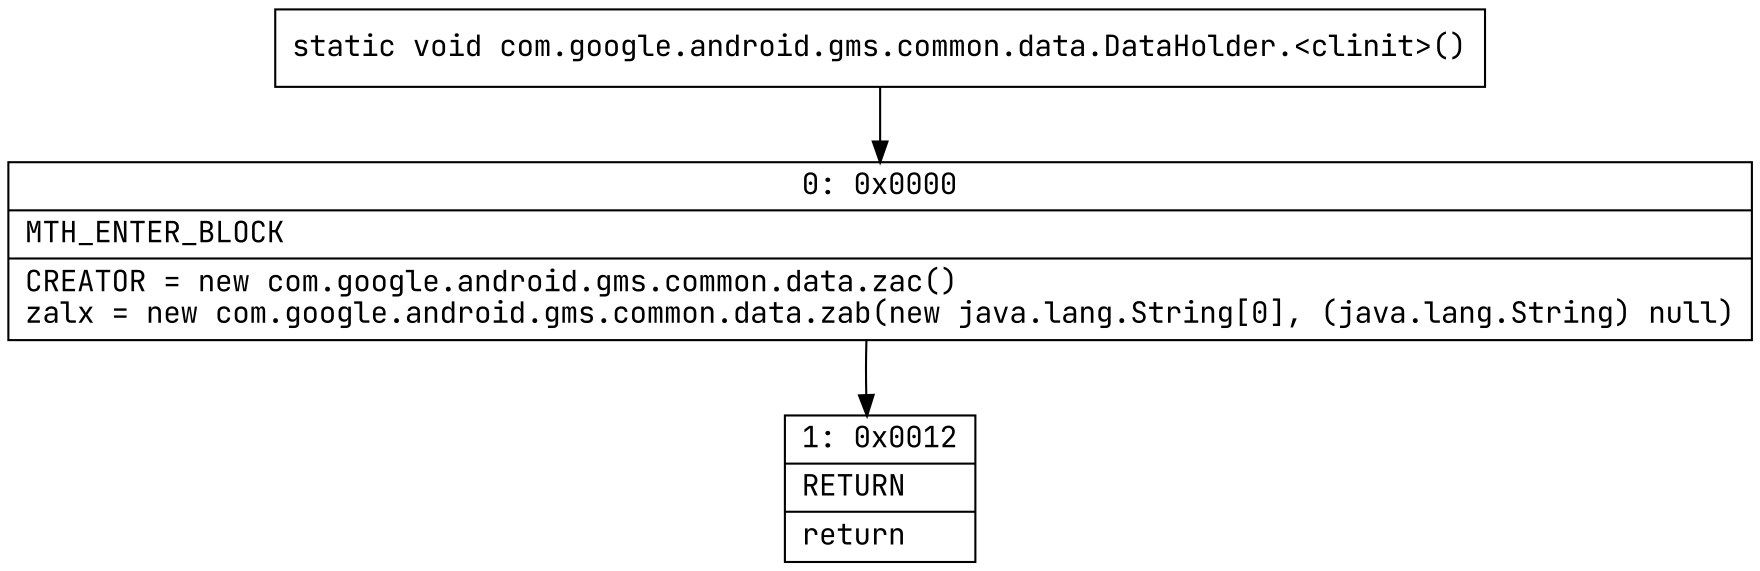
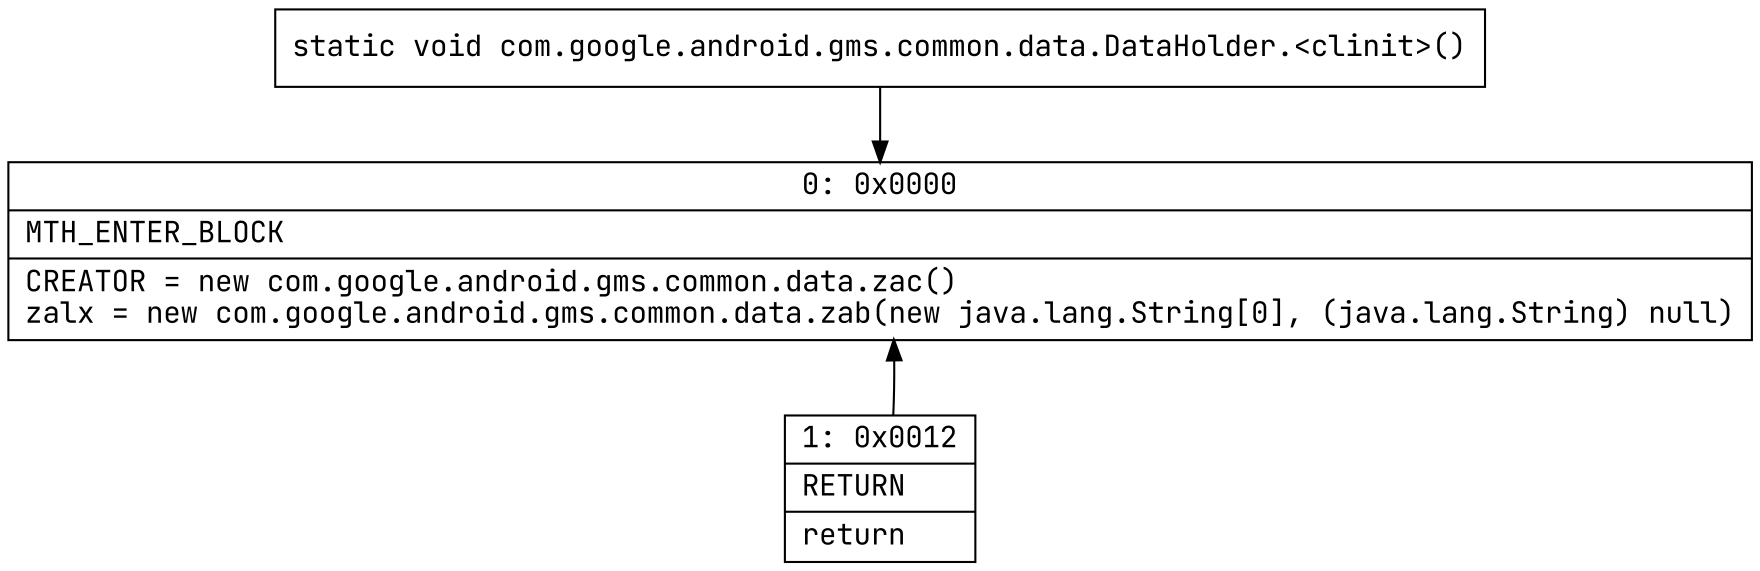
edge "0: 0x0000" -> "1: 0x0012": reversed
